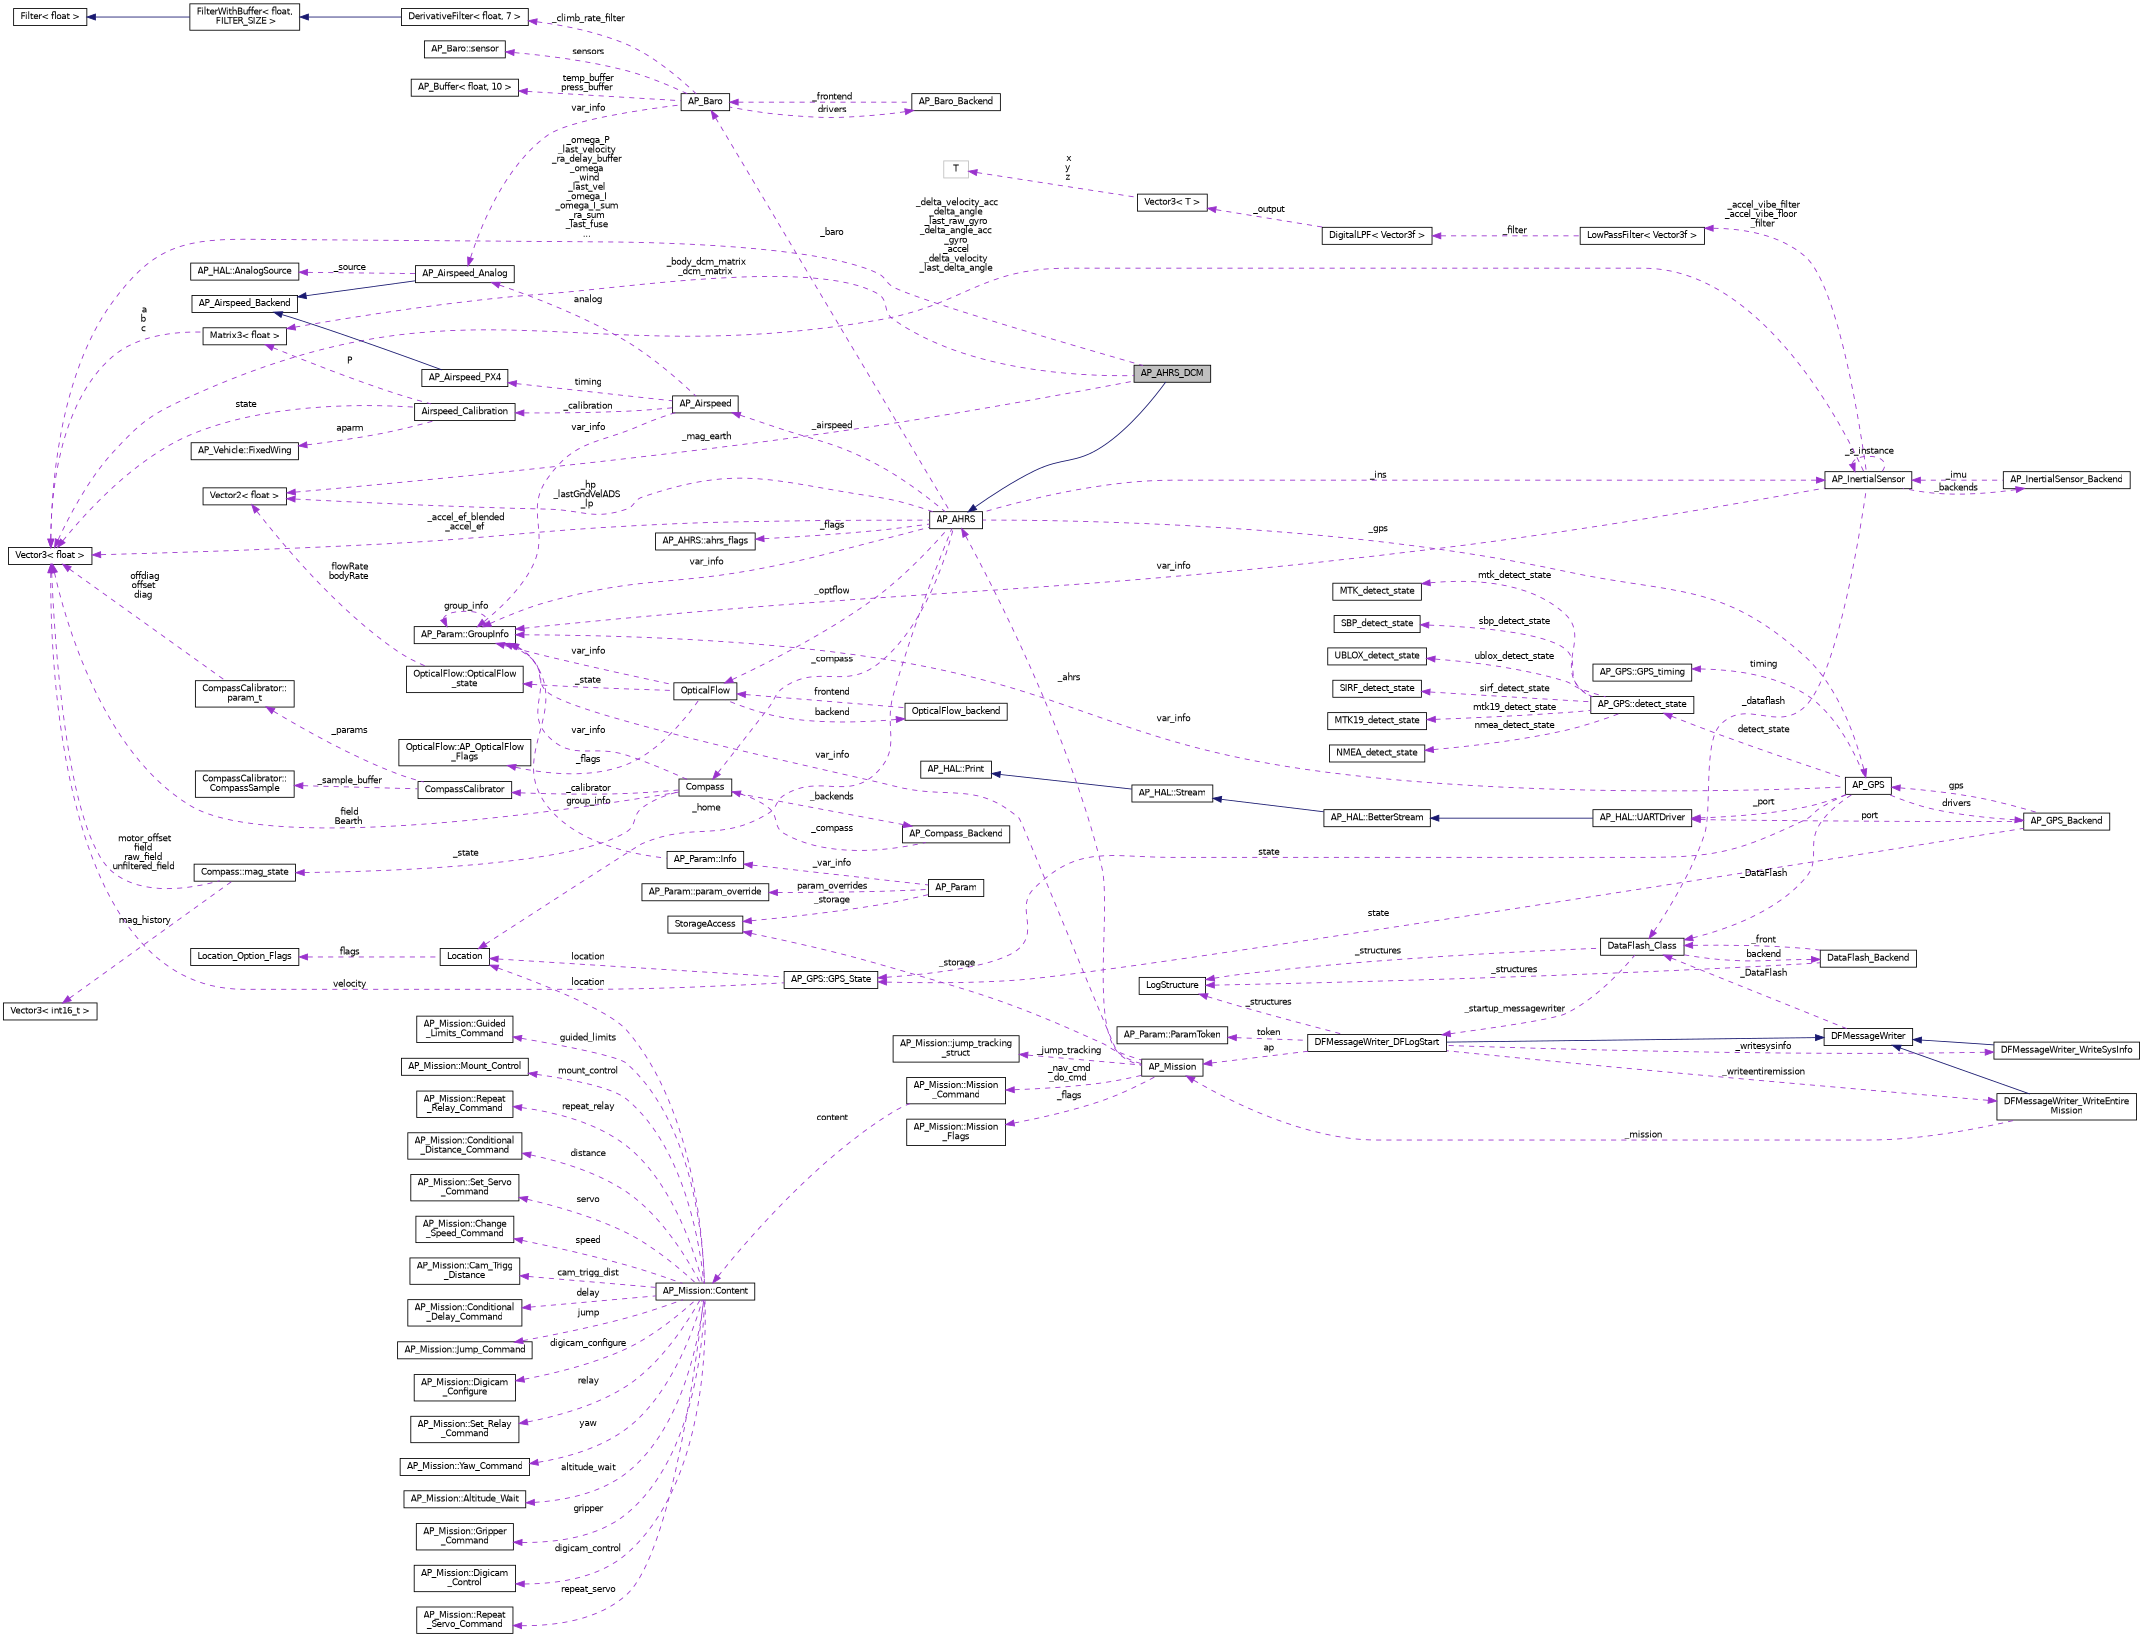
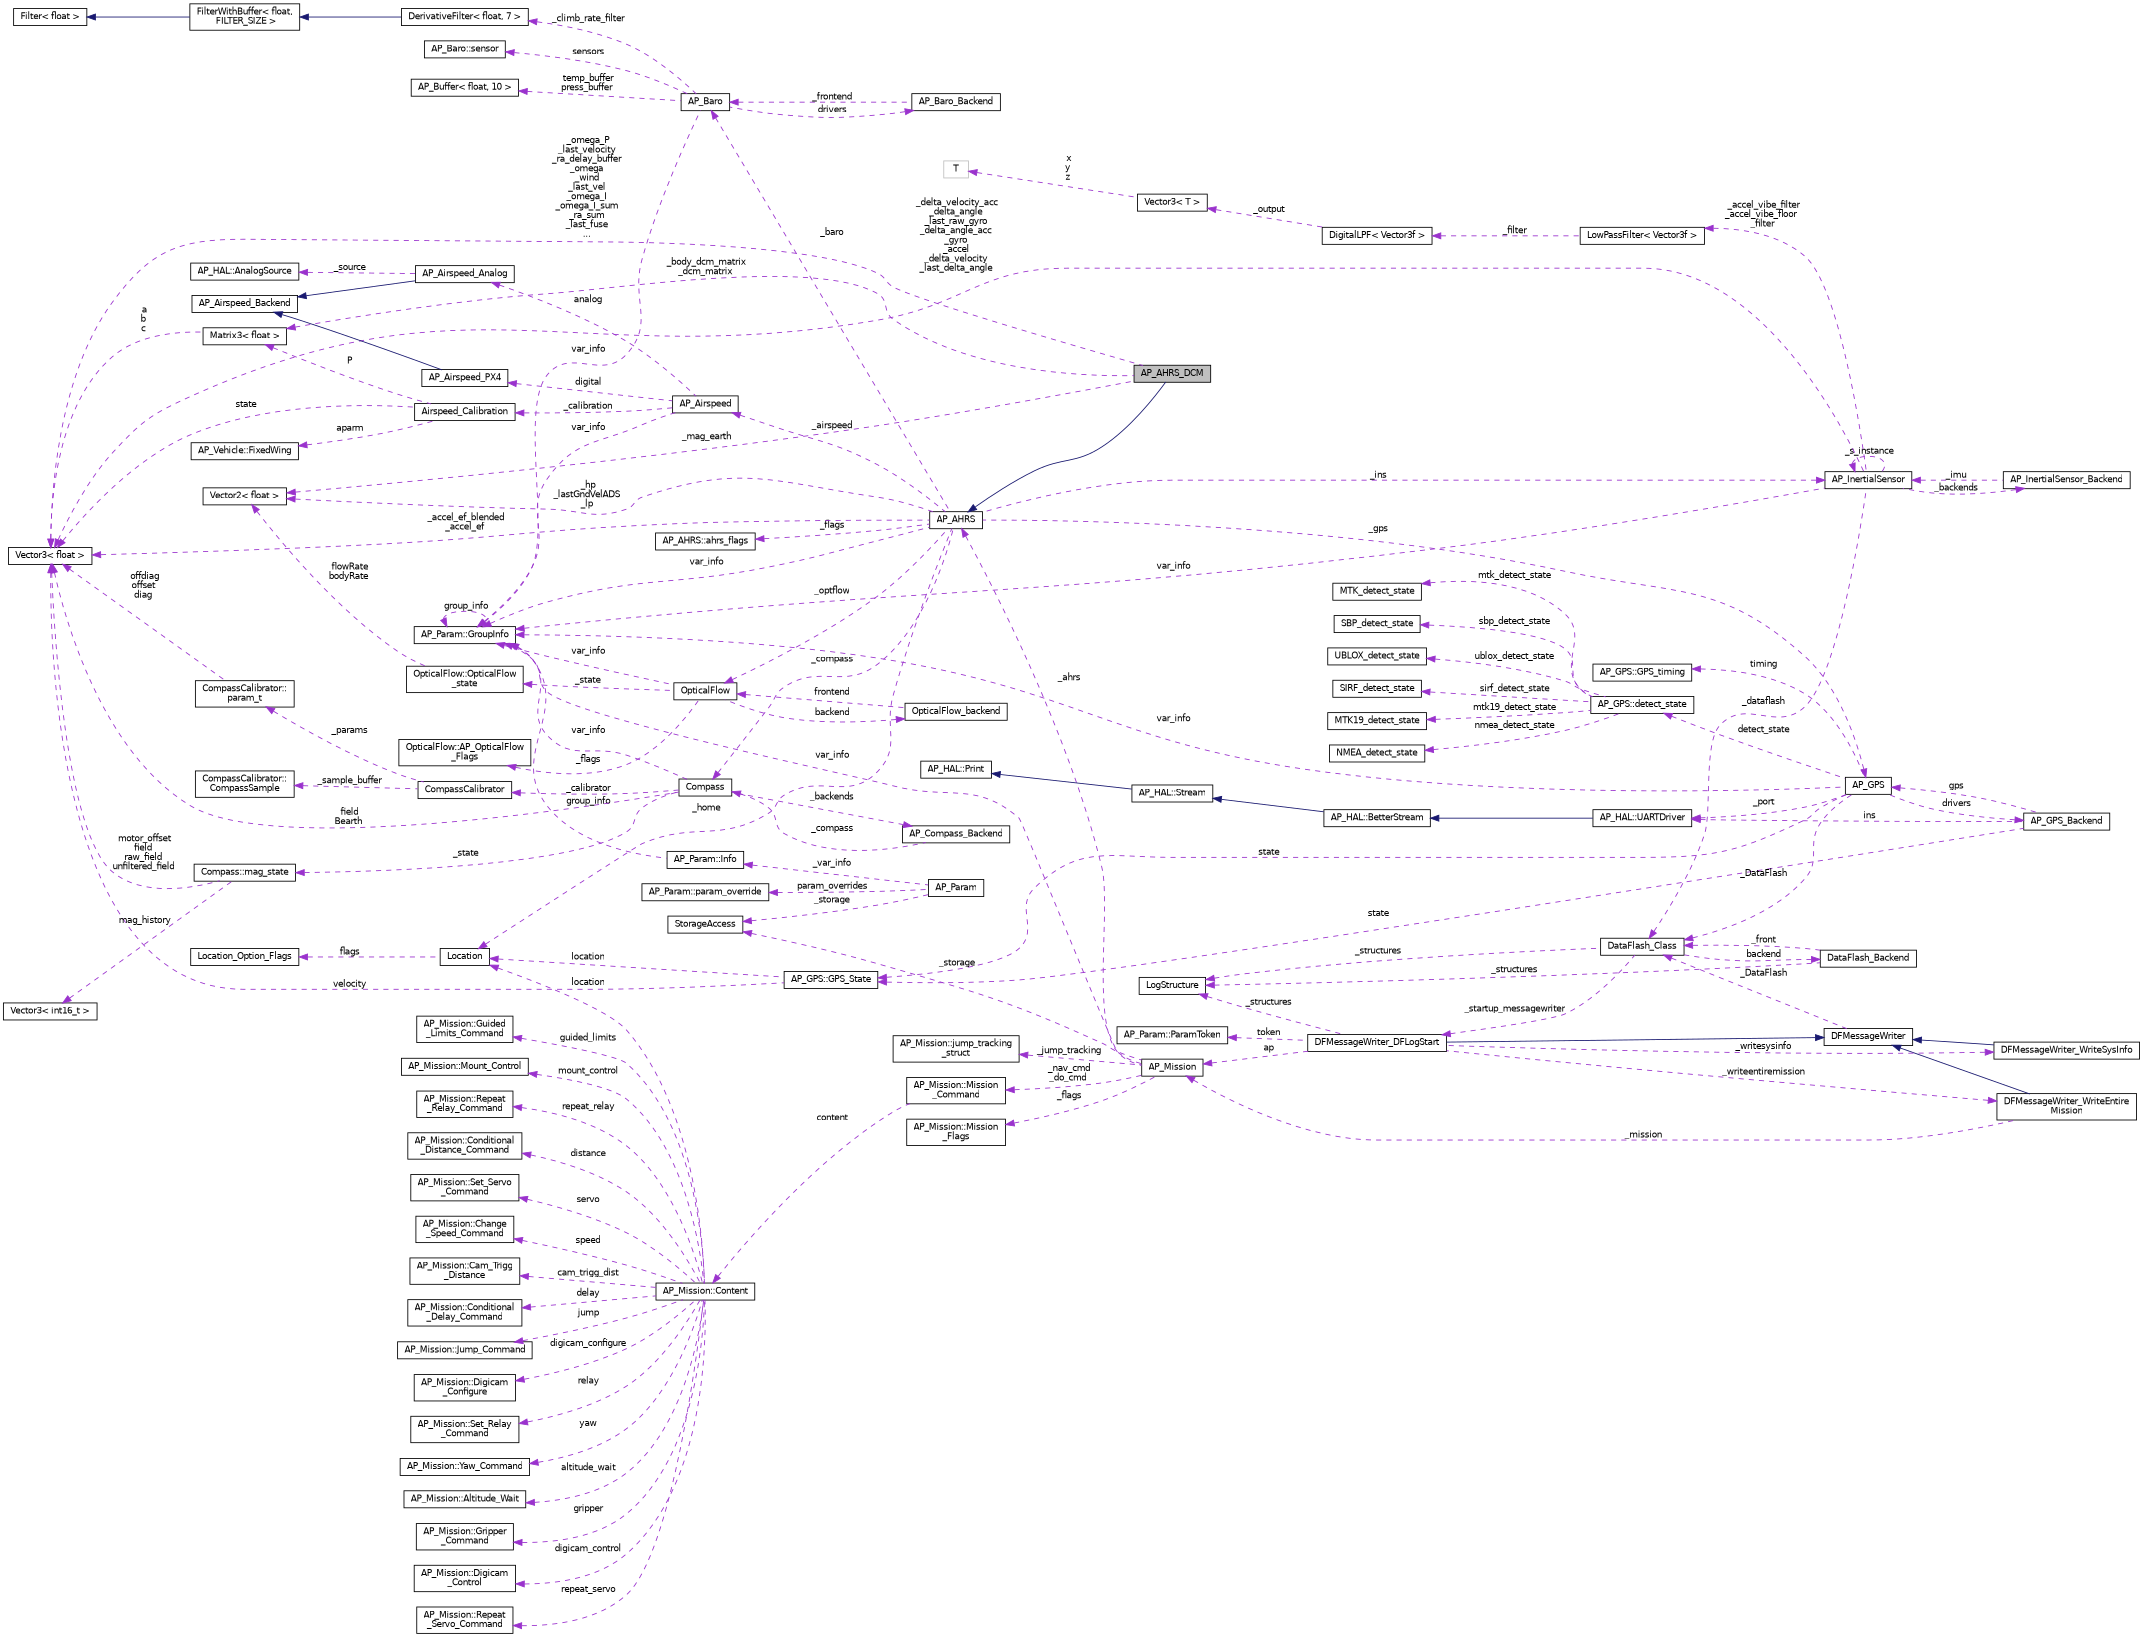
edge "AP_Baro" -> "AP_Airspeed_Analog": now "AP_Baro" -> "AP_Param::GroupInfo"
edge "AP_Airspeed" -> "AP_Airspeed_PX4": label " timing" -> " digital"
edge "AP_GPS_Backend" -> "AP_HAL::UARTDriver": label " port" -> " ins"
